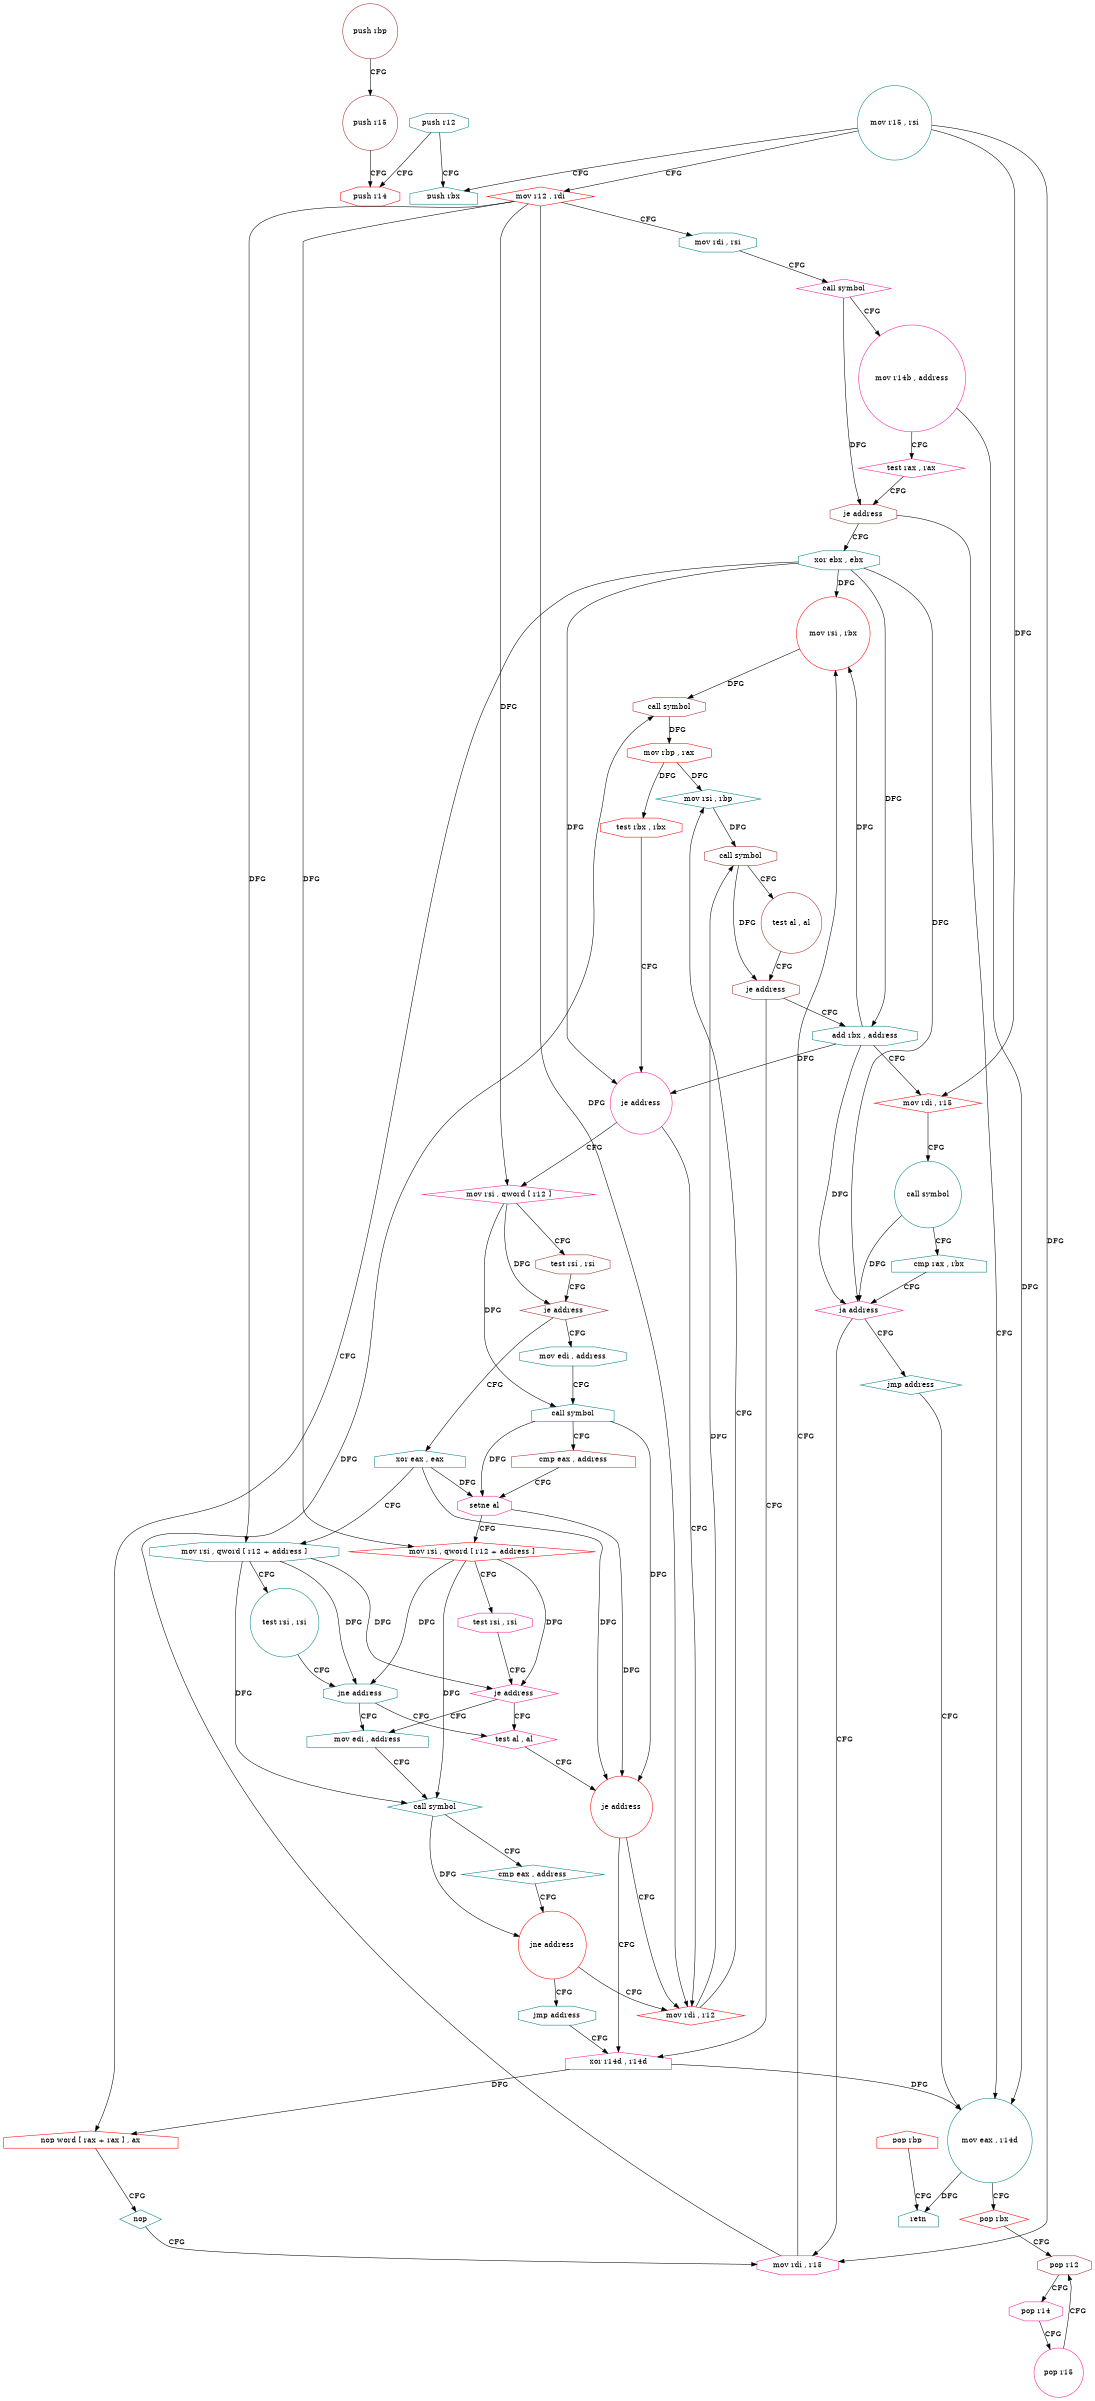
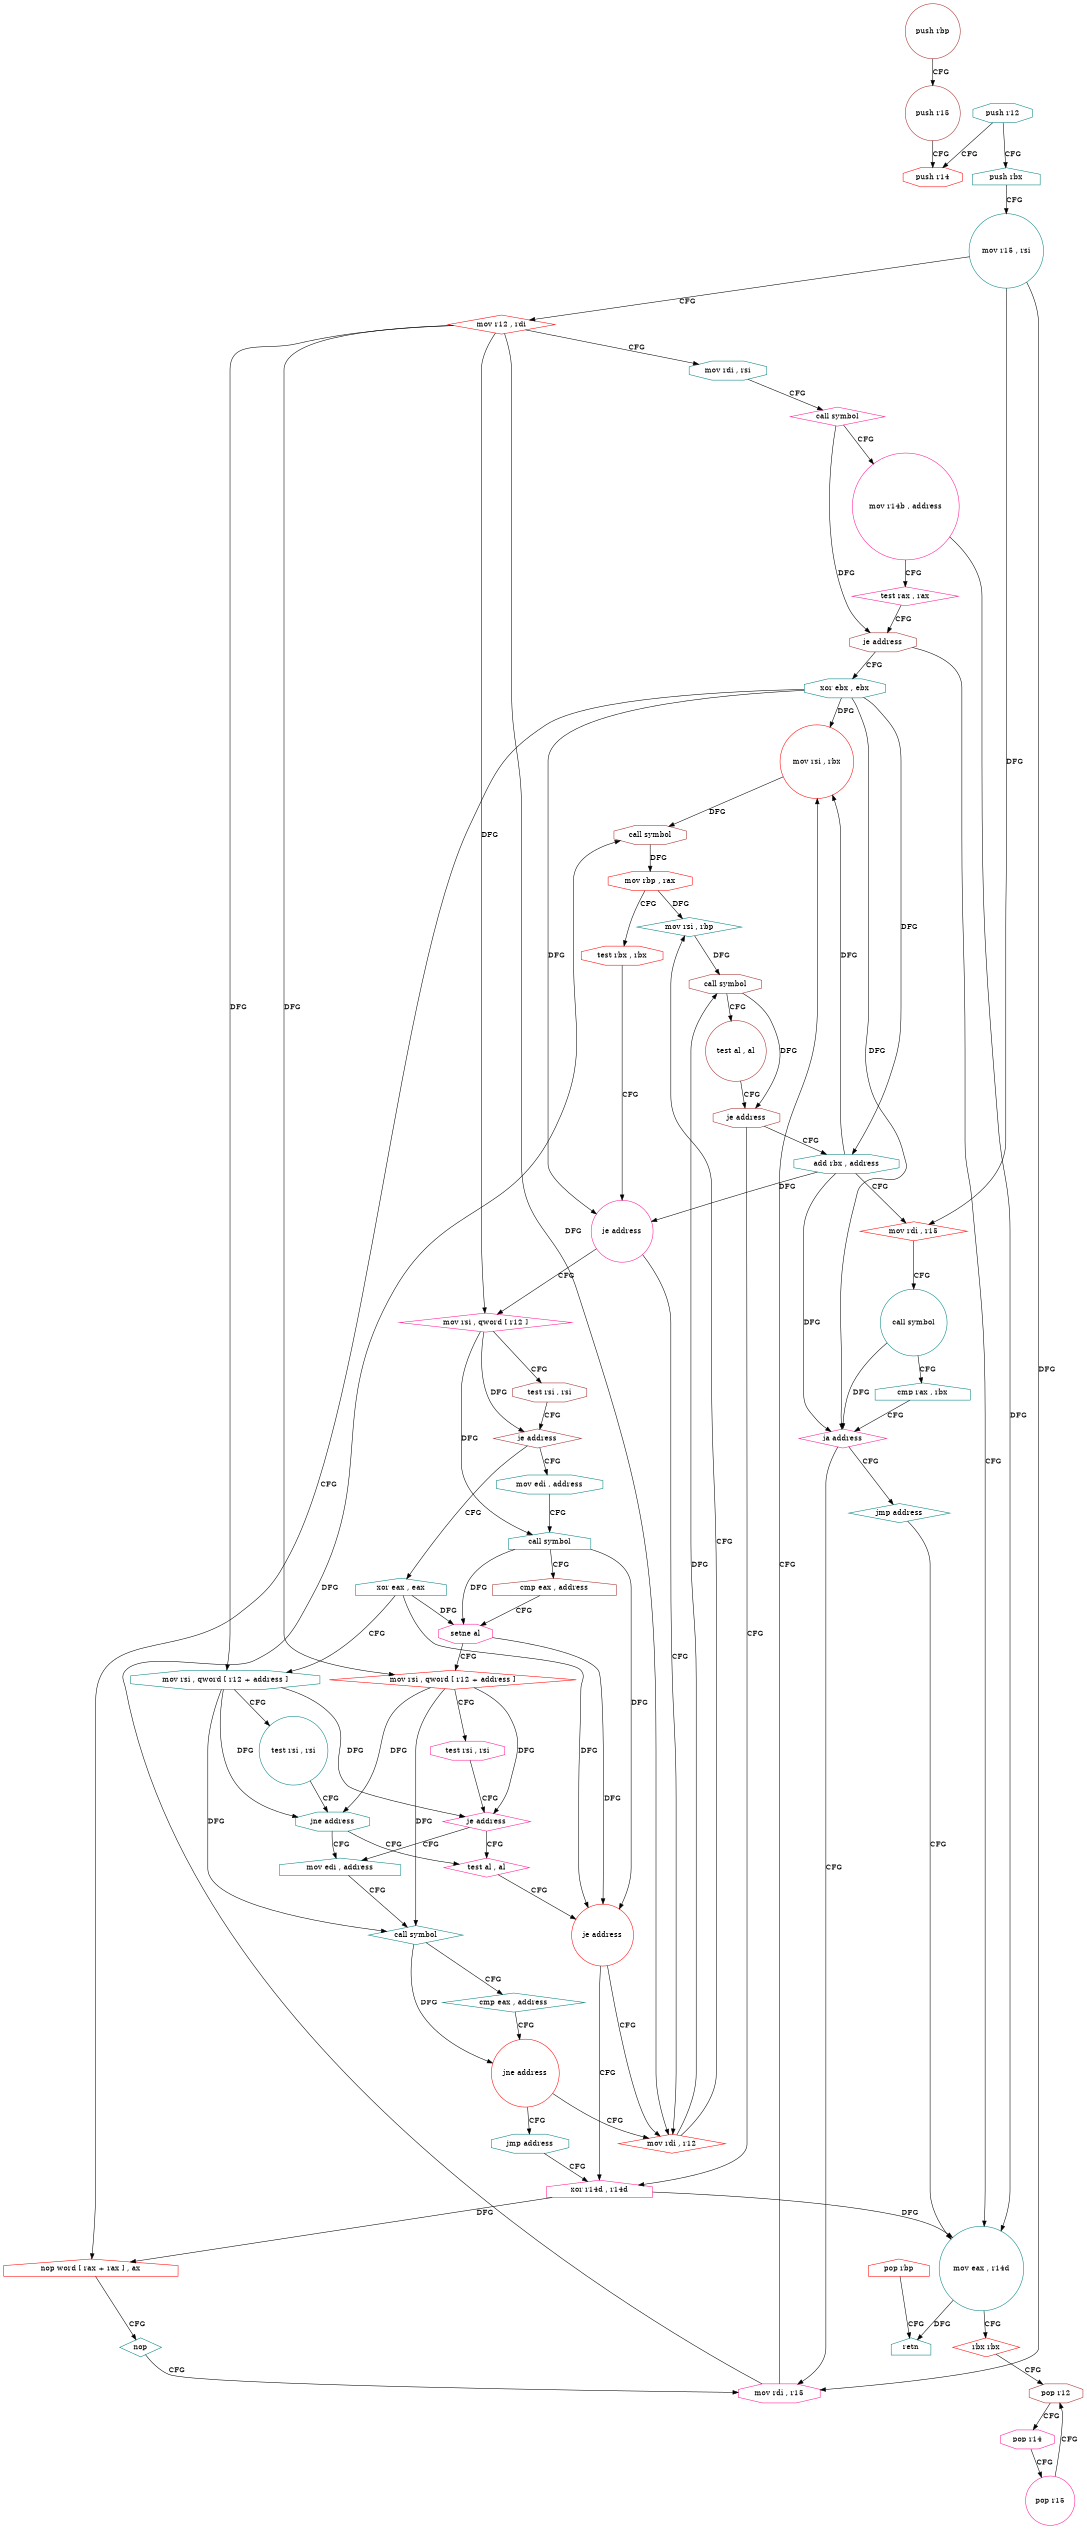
edge "mov r15 , rsi" -> "push rbx": reversed
edge "mov rbp , rax" -> "test rbx , rbx": label "DFG" -> "CFG"
node "pop rbx": label "pop rbx" -> "rbx rbx"
